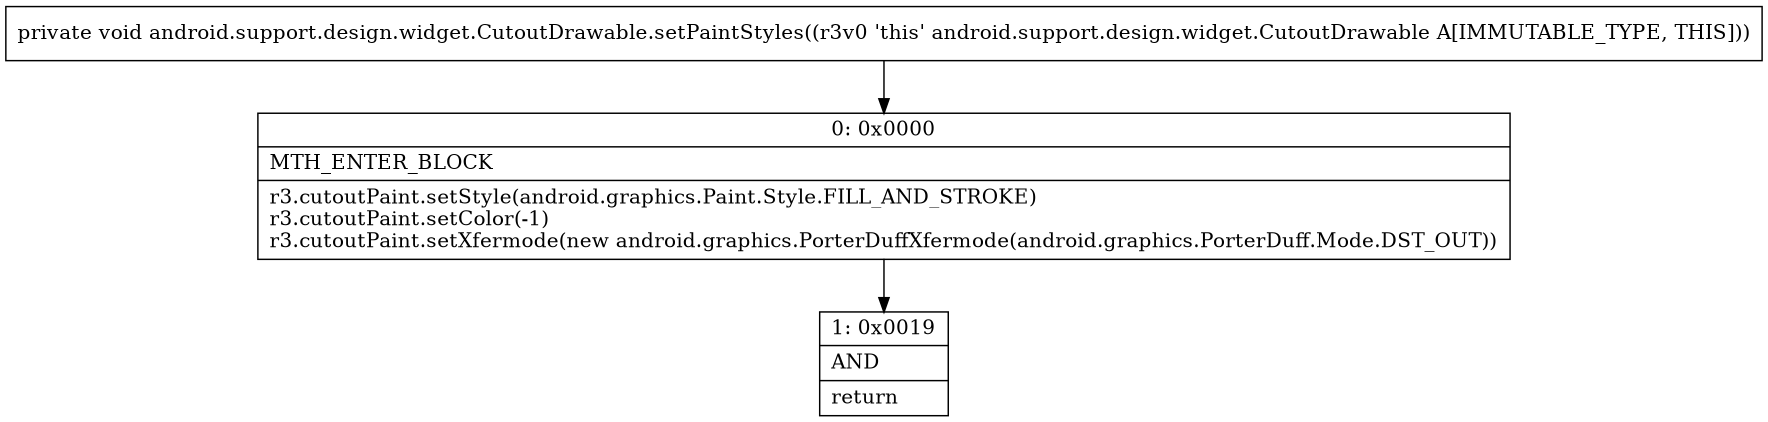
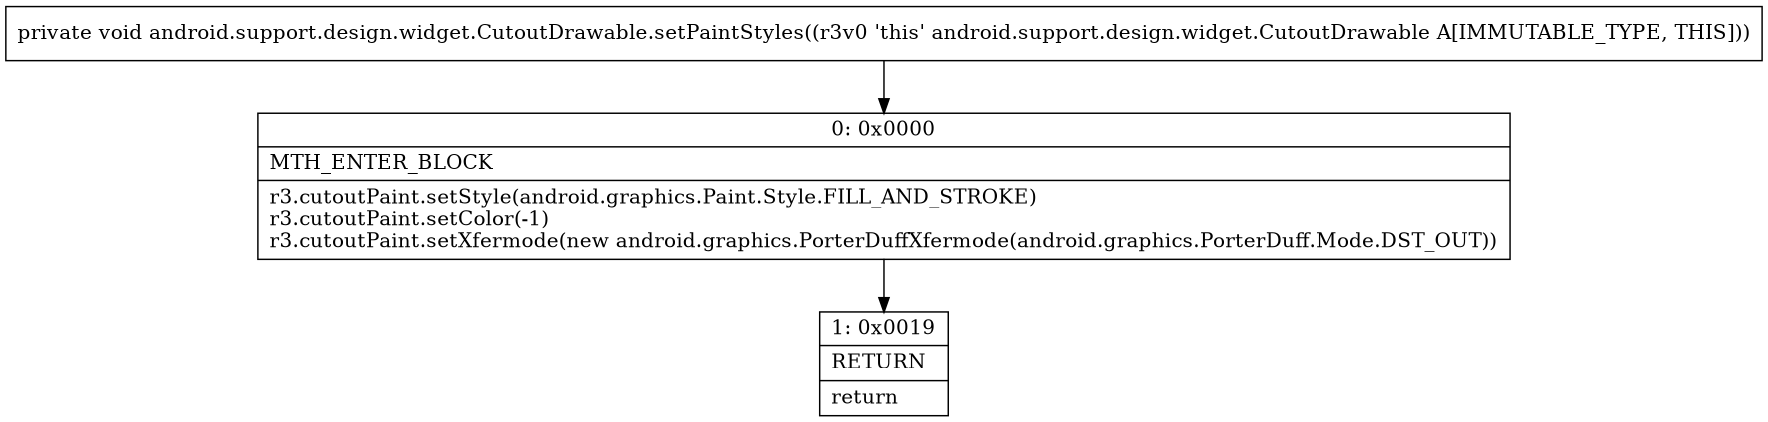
node "1: 0x0019": text "AND" -> "RETURN"
